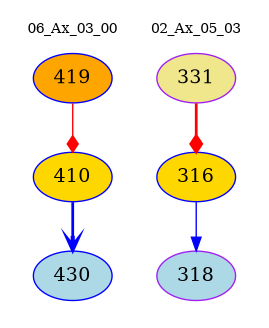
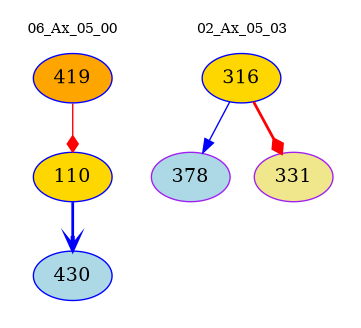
cluster "06_Ax_03_00": label "06_Ax_03_00" -> "06_Ax_05_00"
edge "331" -> "316": reversed
node "410": label "410" -> "110"
node "318": label "318" -> "378"
